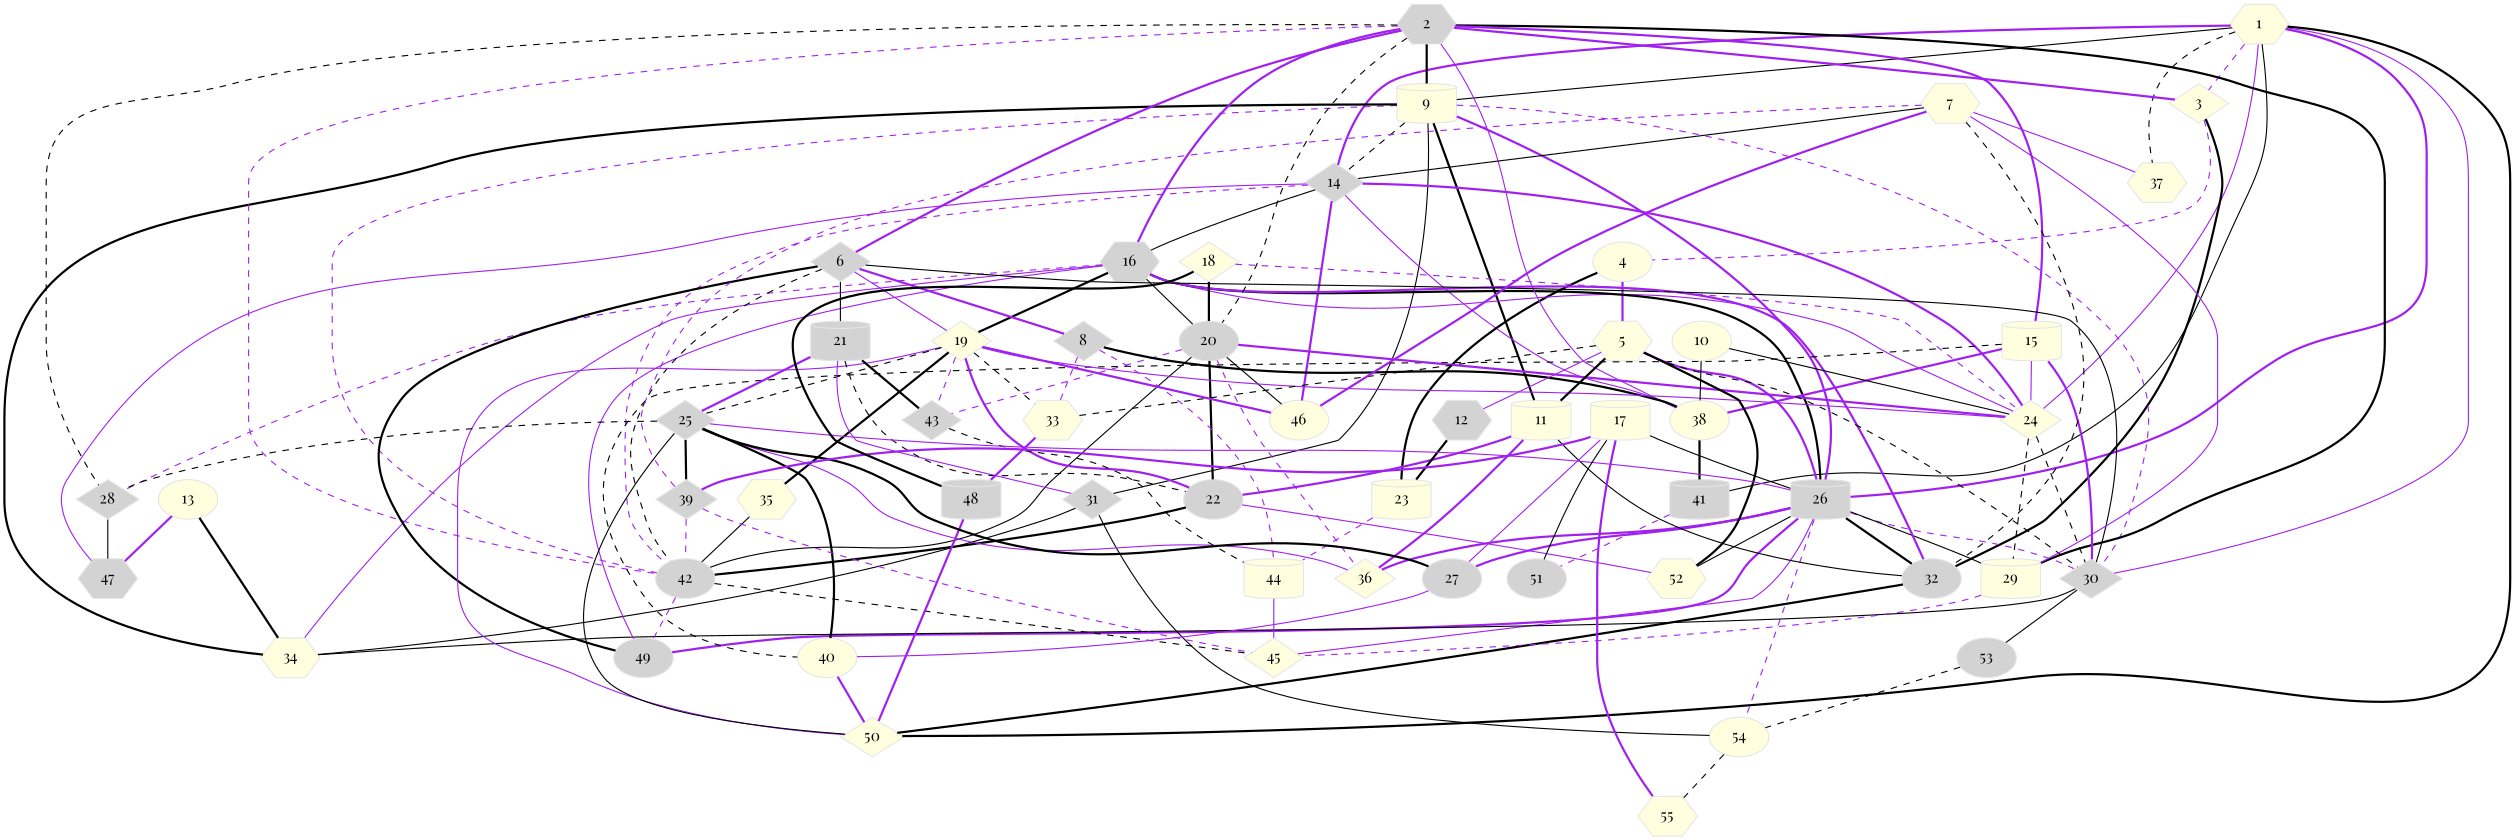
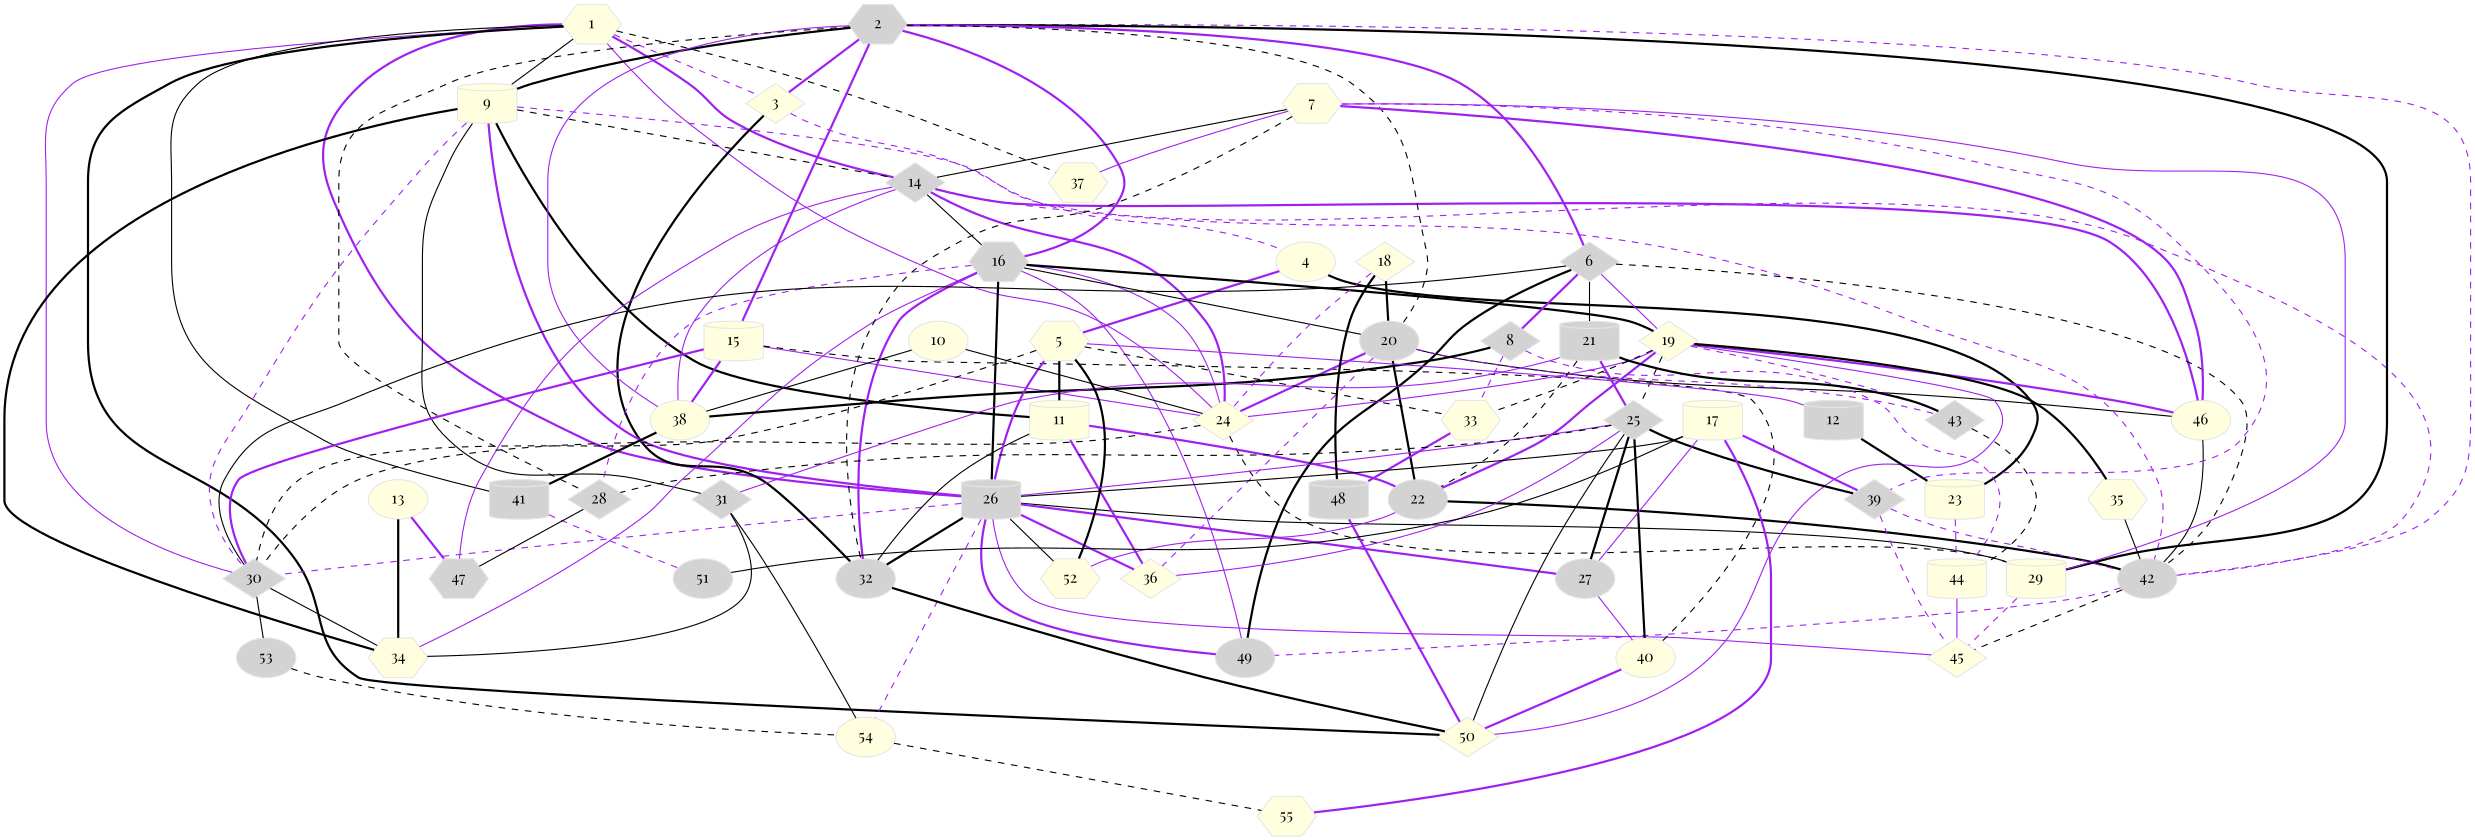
node "12": shape hexagon -> cylinder
edge "20" -- "42": now "46" -- "42"
